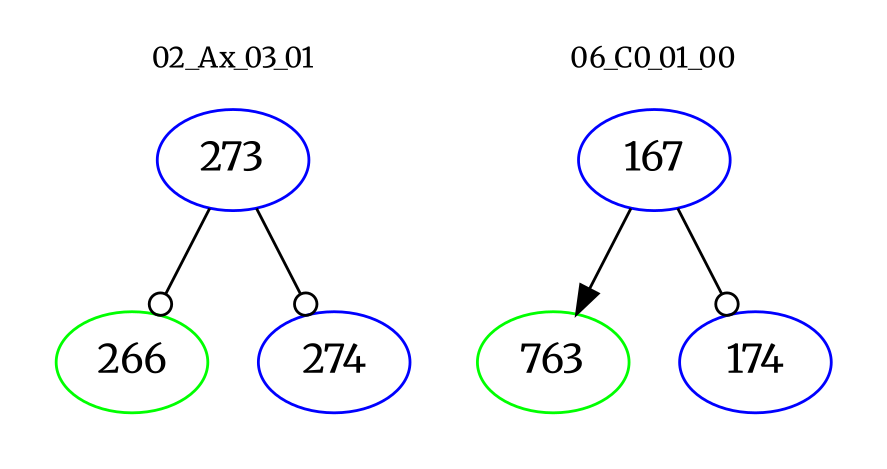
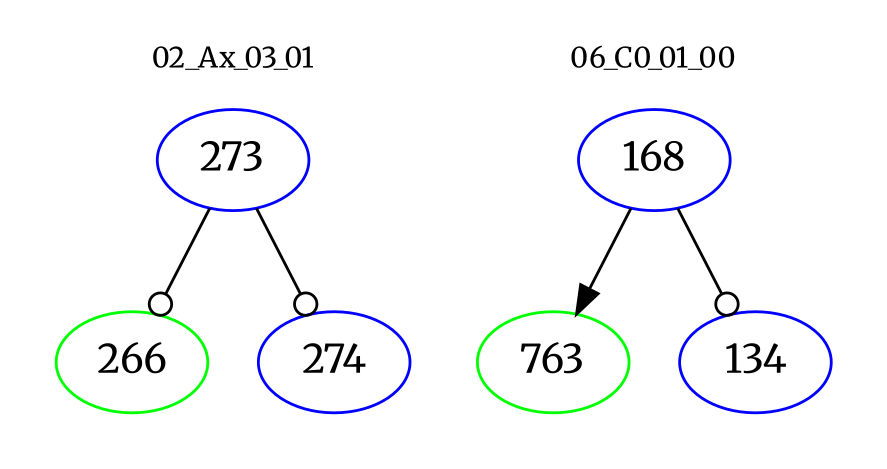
node "167": label "167" -> "168"
node "174": label "174" -> "134"
